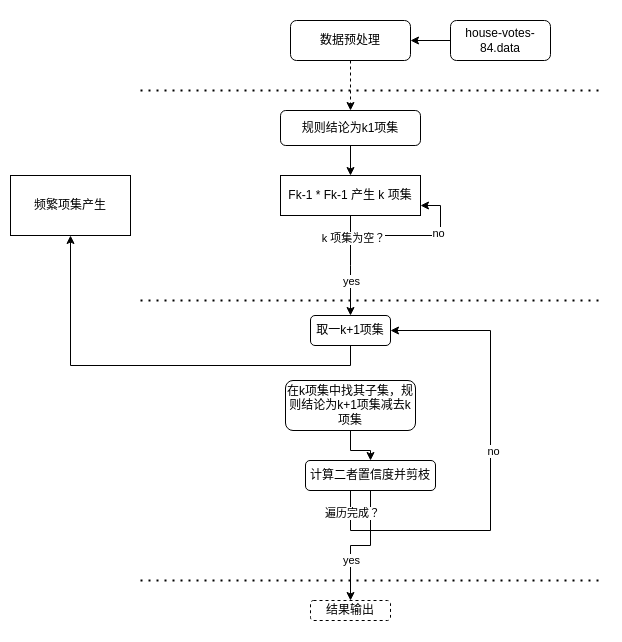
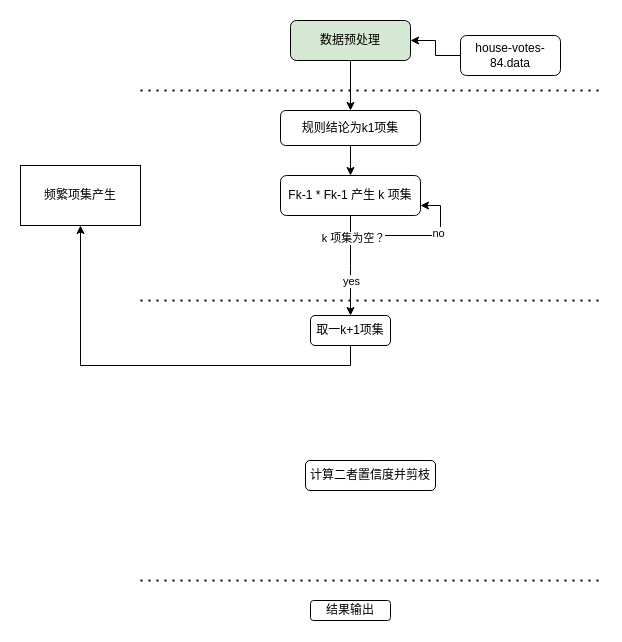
node "数据预处理": fillcolor #ffffff -> #d5e8d4
node "house-votes-84.data": moved (501, 41) -> (511, 56)
edge "数据预处理" -> "规则结论为k1项集": style dashed -> solid
node "Fk-1 * Fk-1 产生 k 项集": shape rectangle -> rounded rectangle
node "频繁项集产生": moved (71, 206) -> (81, 196)
node "在k项集中找其子集，规则结论为k+1项集减去k项集": removed
edge "在k项集中找其子集，规则结论为k+1项集减去k项集" -> "计算二者置信度并剪枝": removed
edge "计算二者置信度并剪枝" -> "取一k+1项集": removed, labels "遍历完成？", "no"
edge "计算二者置信度并剪枝" -> "结果输出": removed, label "yes"
node "结果输出": style dashed -> solid
